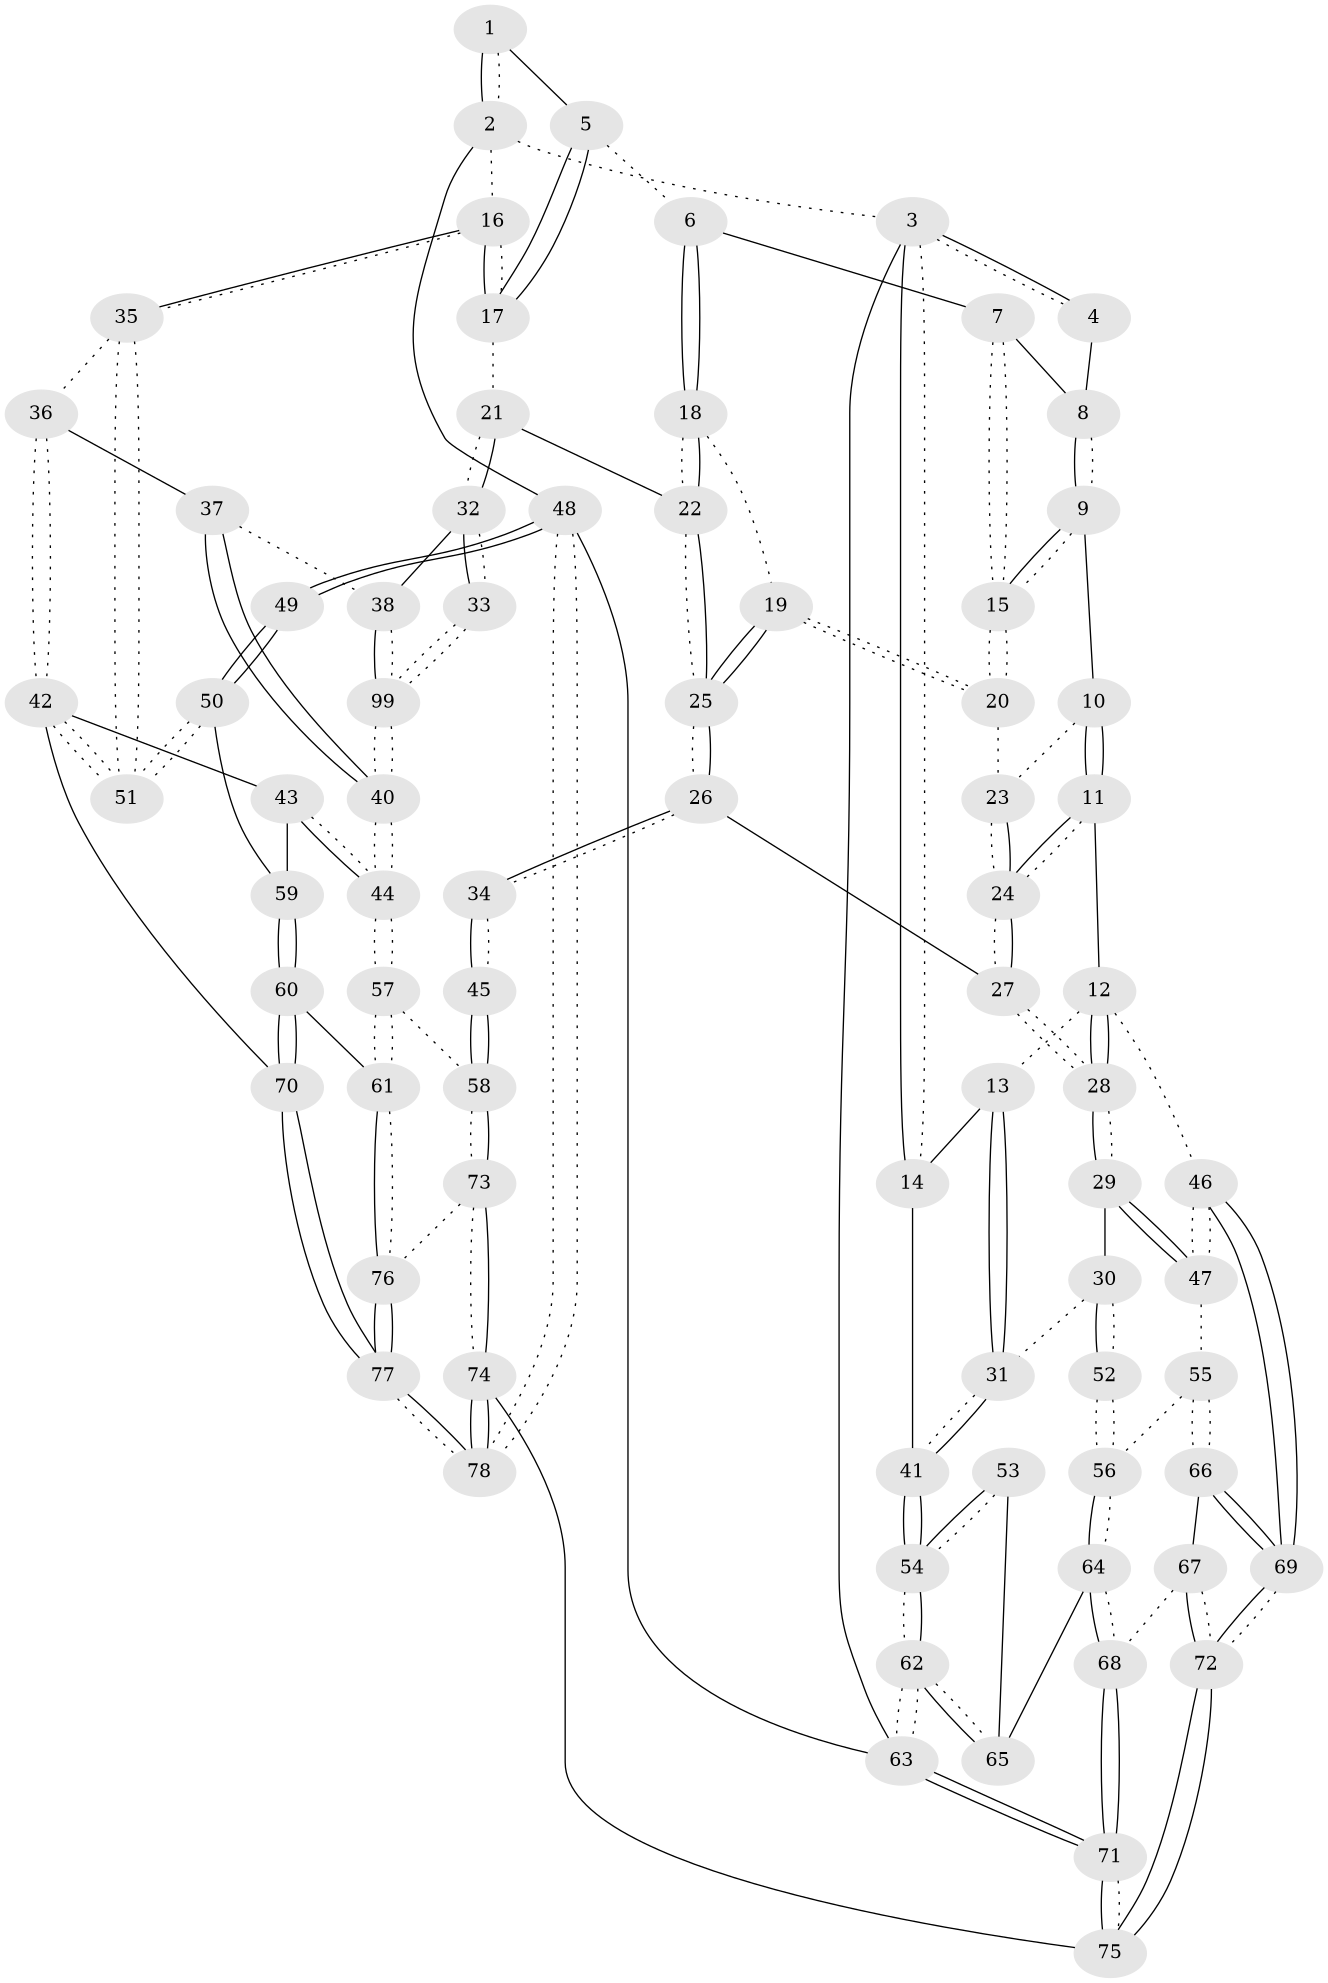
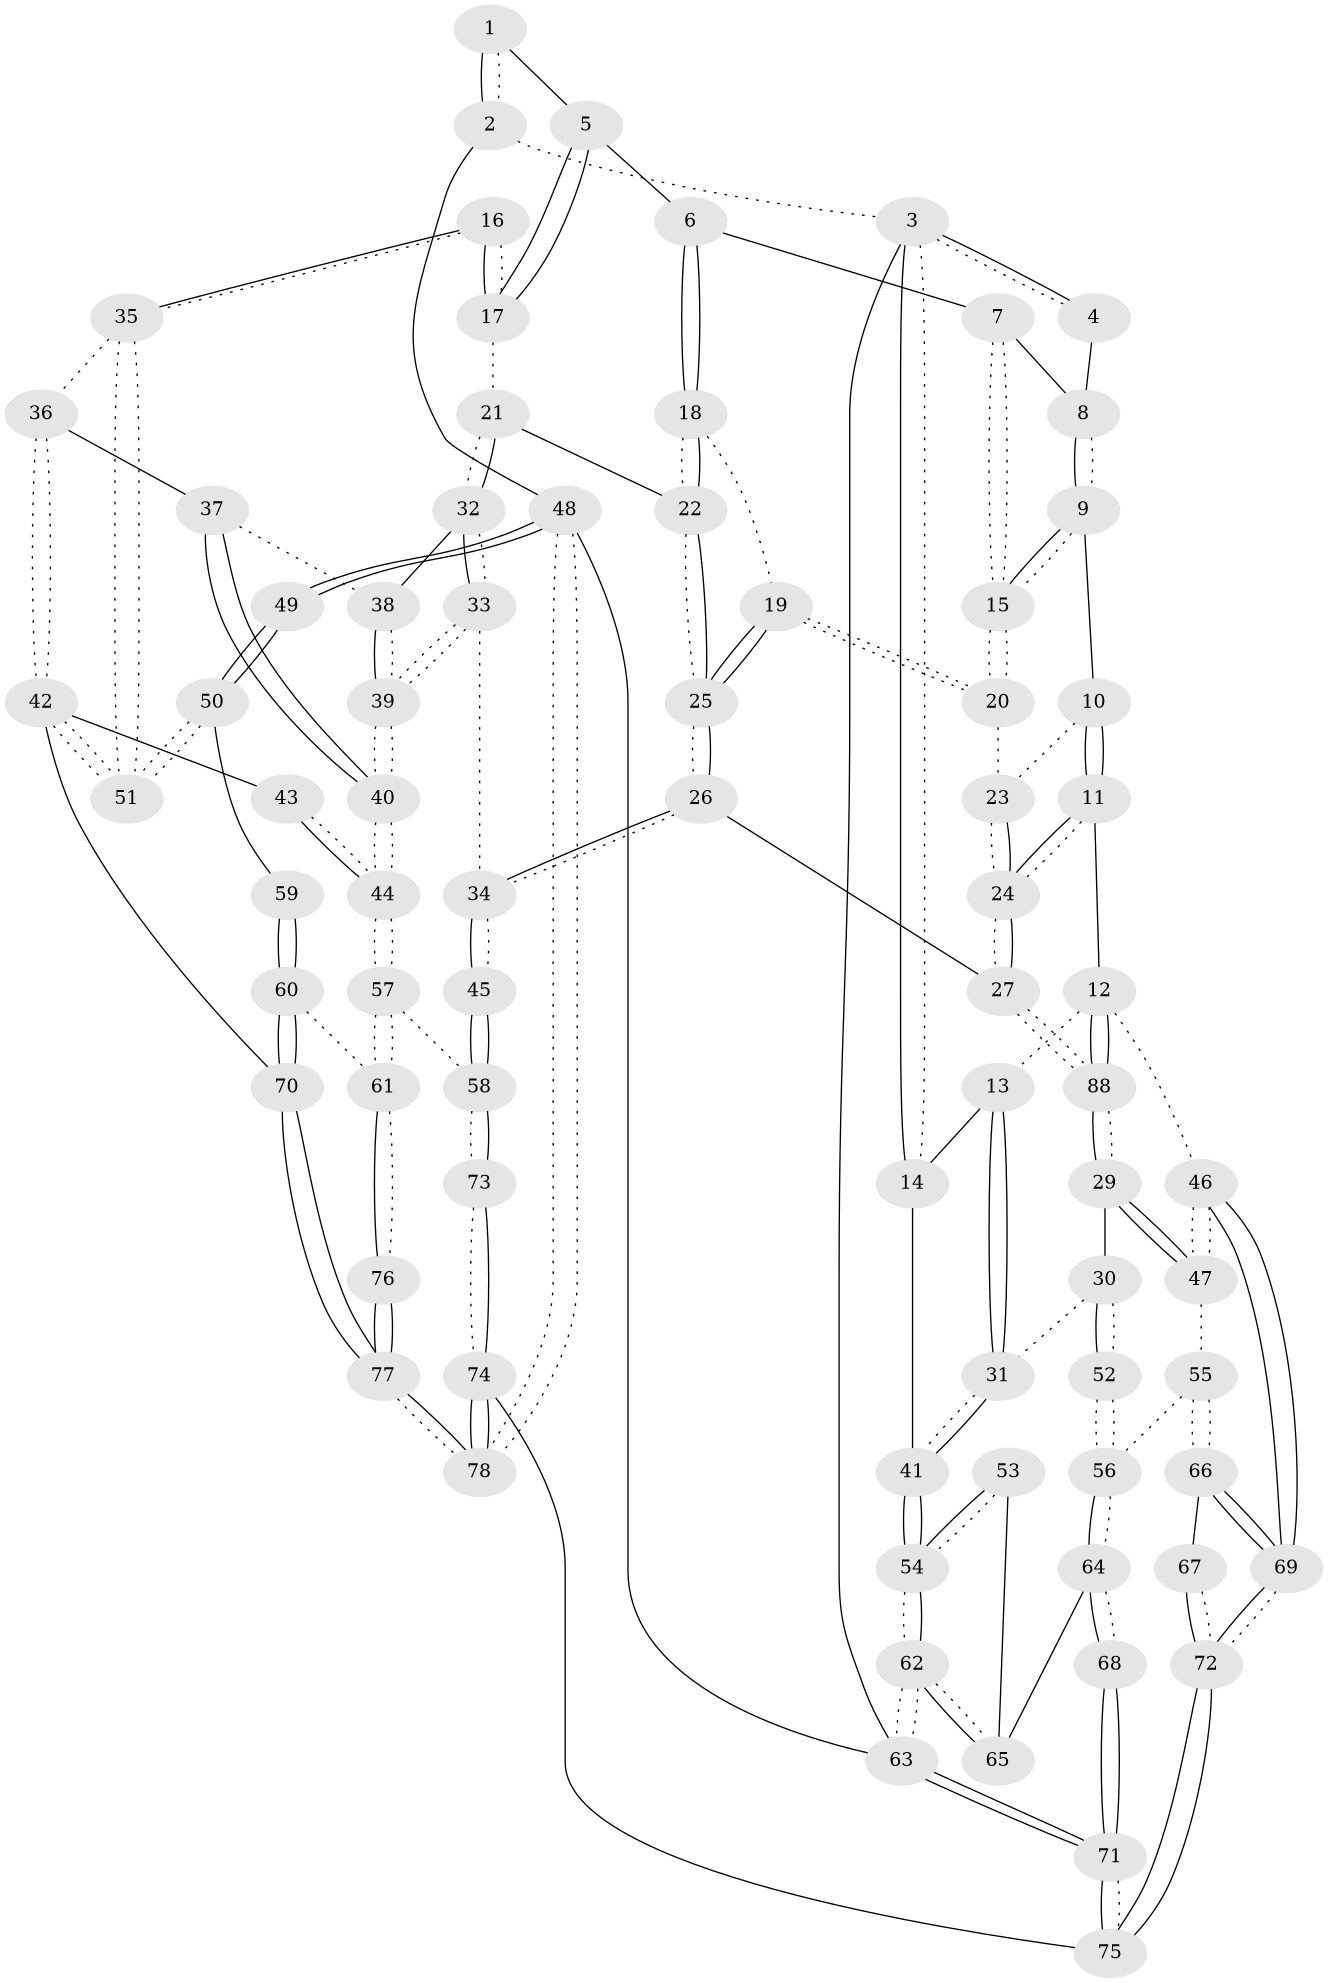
edge "5" -- "6": style dotted -> solid
edge "2" -- "16": removed
node "99": label "99" -> "39"
edge "33" -- "34": added
edge "43" -- "59": removed
edge "60" -- "61": style solid -> dotted
node "28": label "28" -> "88"
edge "73" -- "76": removed
edge "67" -- "68": removed
